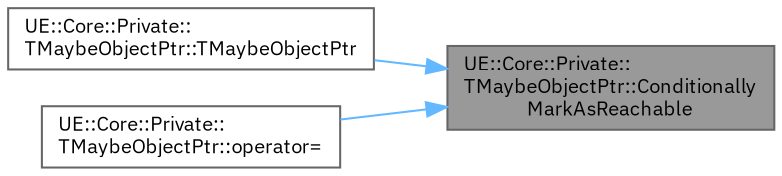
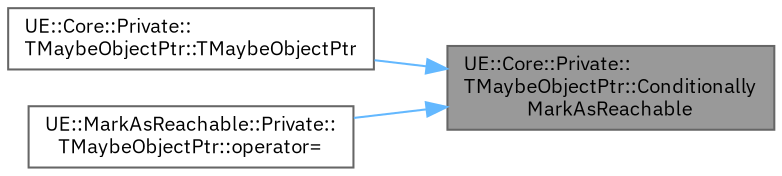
node "UE::Core::Private:: TMaybeObjectPtr::operator=": label "UE::Core::Private:: TMaybeObjectPtr::operator=" -> "UE::MarkAsReachable::Private:: TMaybeObjectPtr::operator="
